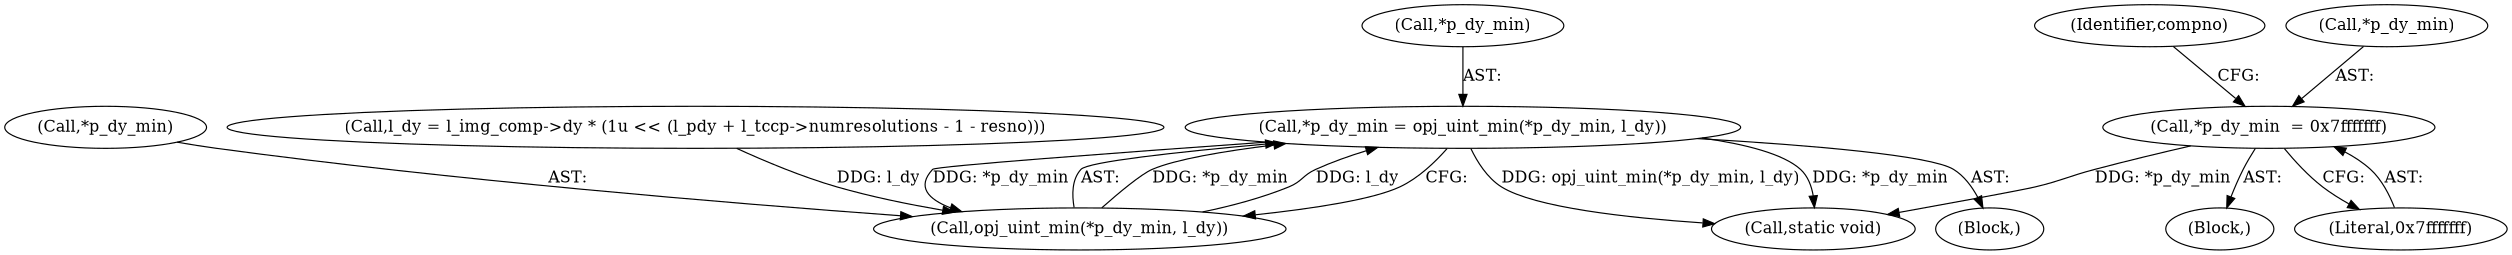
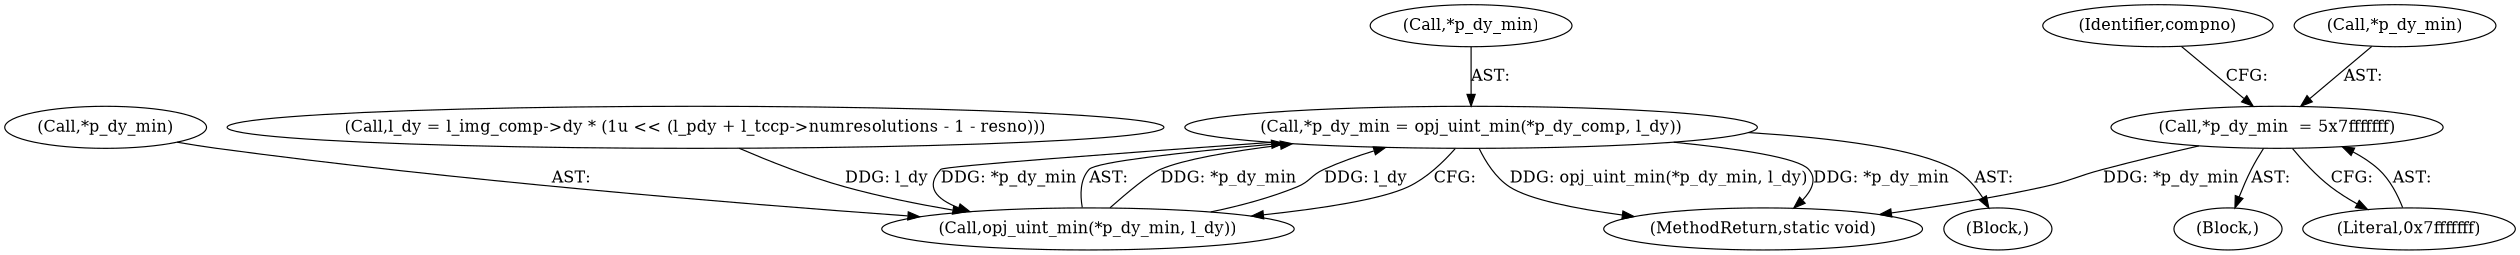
node "(Call,*p_dy_min = opj_uint_min(*p_dy_min, l_dy))": label "(Call,*p_dy_min = opj_uint_min(*p_dy_min, l_dy))" -> "(Call,*p_dy_min = opj_uint_min(*p_dy_comp, l_dy))"
node "(Call,*p_dy_min  = 0x7fffffff)": label "(Call,*p_dy_min  = 0x7fffffff)" -> "(Call,*p_dy_min  = 5x7fffffff)"
node "(Call,static void)": label "(Call,static void)" -> "(MethodReturn,static void)"
